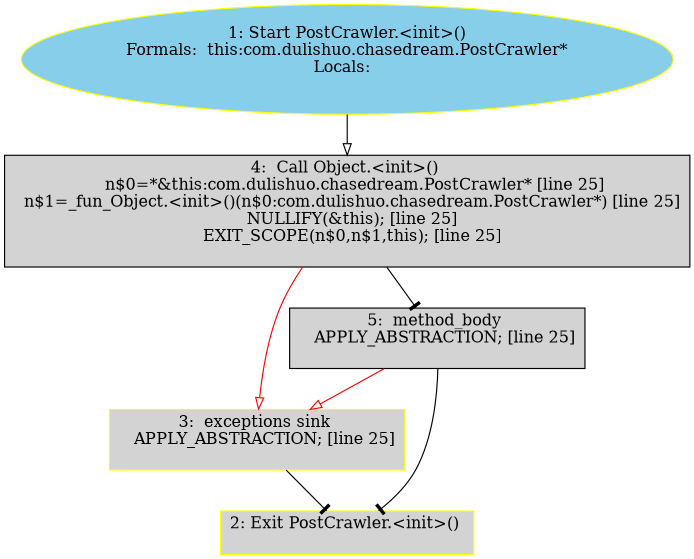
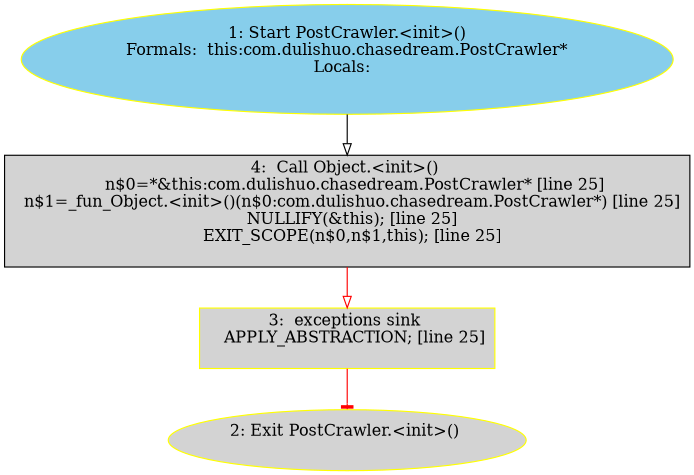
node "5:  method_body APPLY_ABSTRACTION; [line 25]": removed
edge "3:  exceptions sink APPLY_ABSTRACTION; [line 25]" -> "2: Exit PostCrawler.<init>()": color black -> red
node "2: Exit PostCrawler.<init>()": shape box -> ellipse
